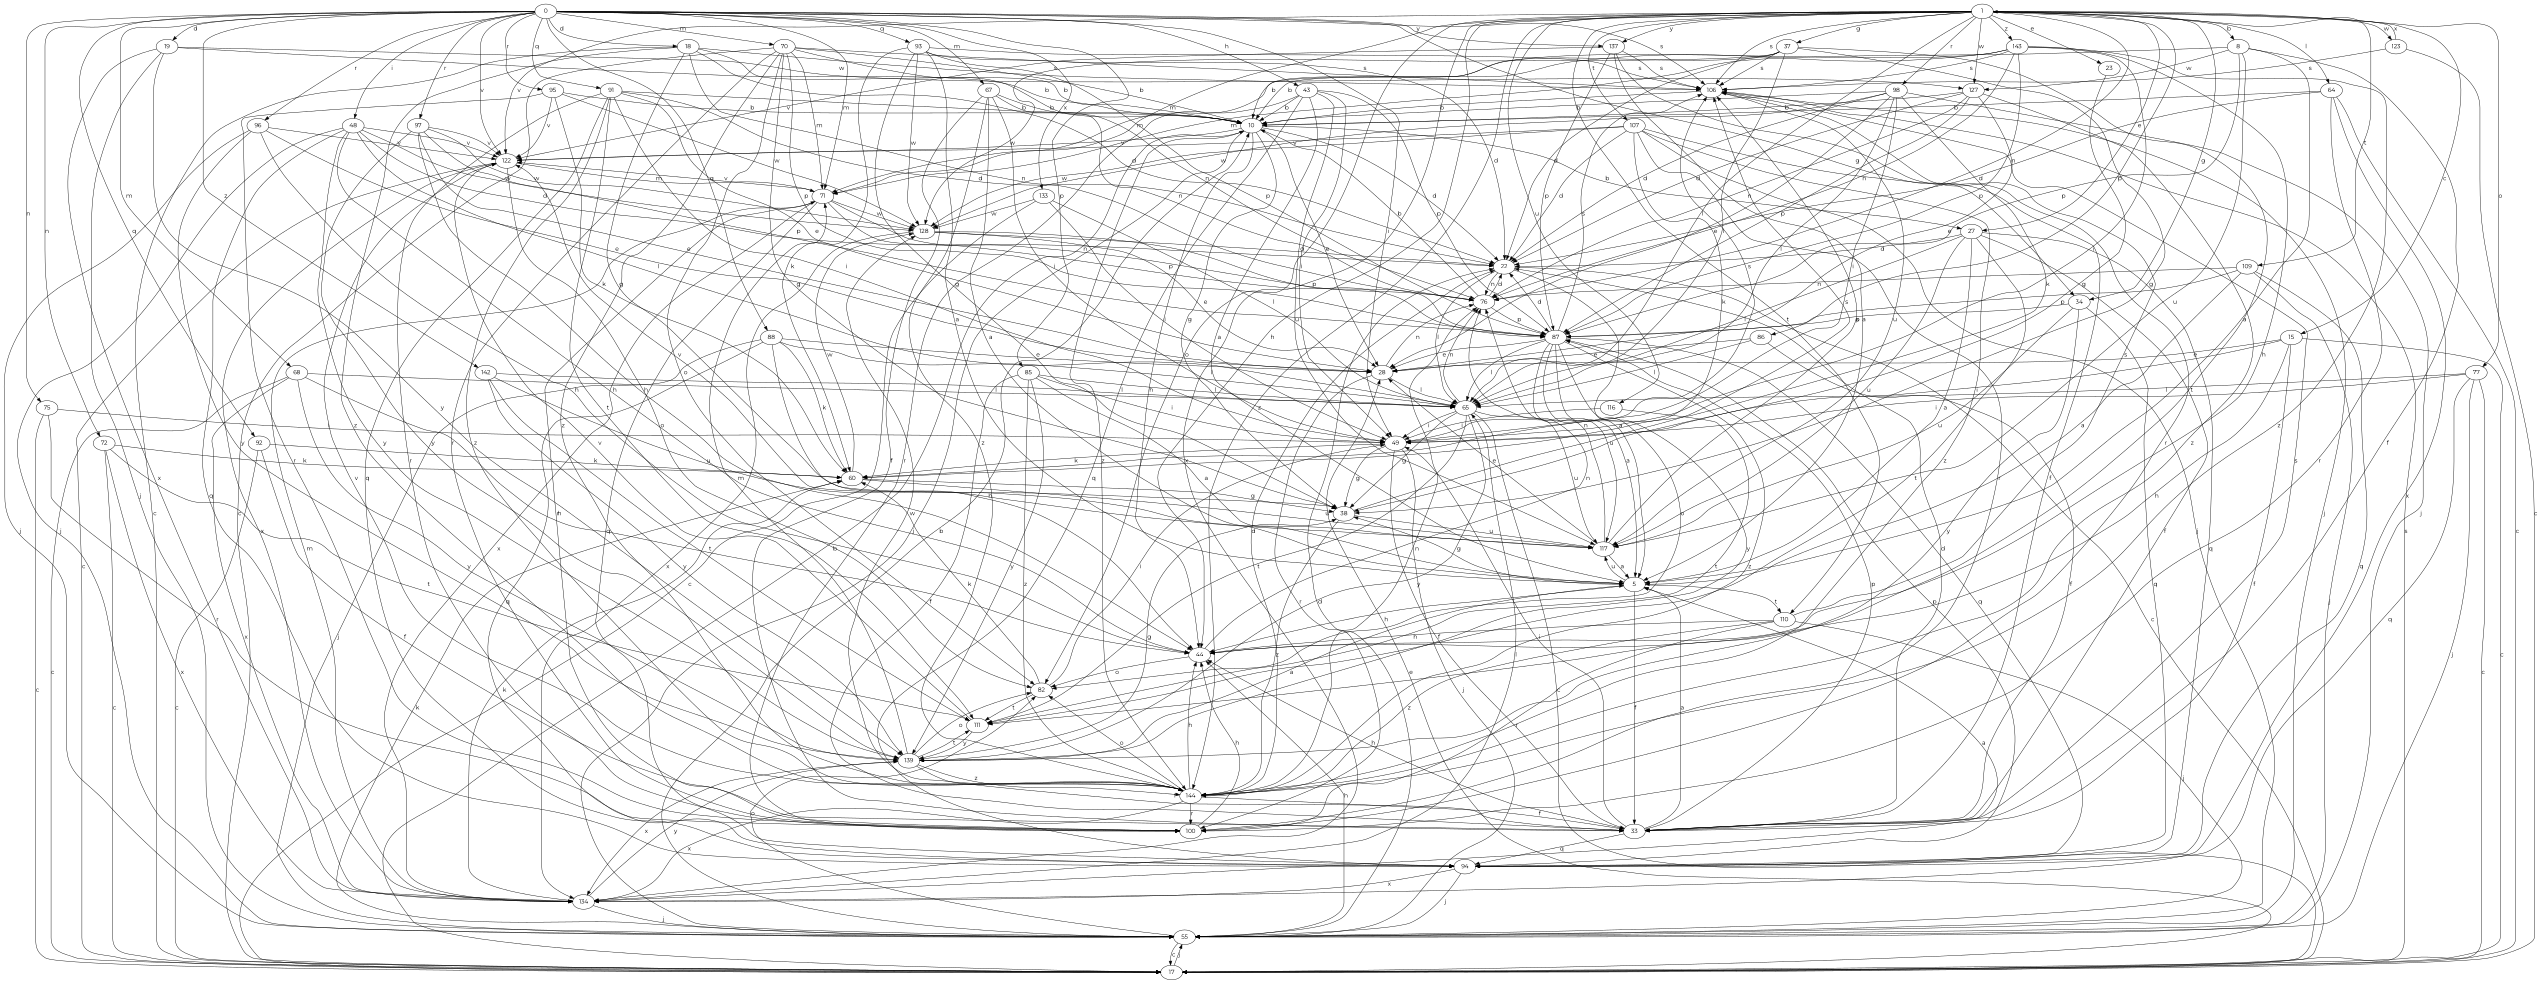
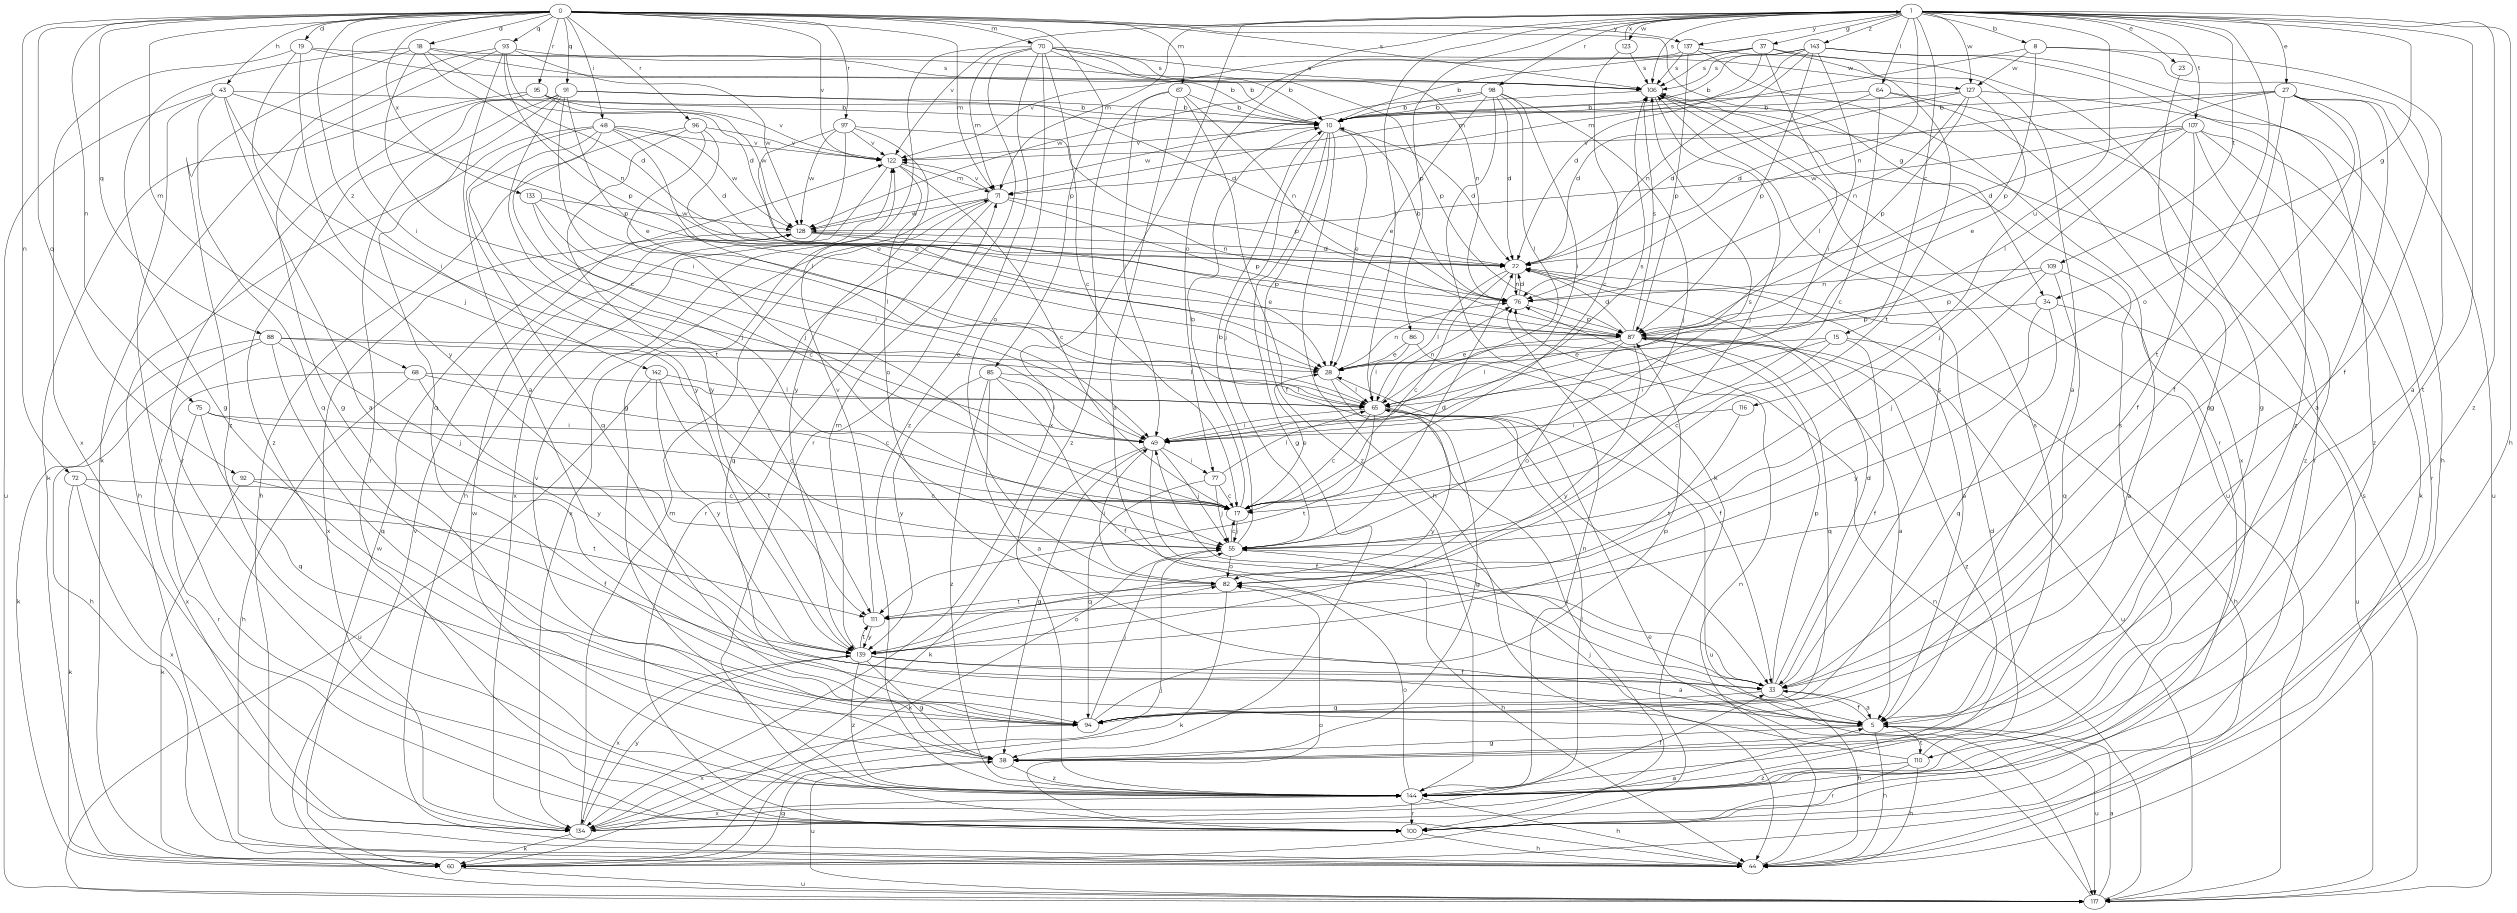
edge "10" -> "27": reversed
edge "77" -> "49": reversed
edge "8" -> "117": removed, label "u"
edge "37" -> "111": now "37" -> "82"
edge "75" -> "94": added, label "q"
